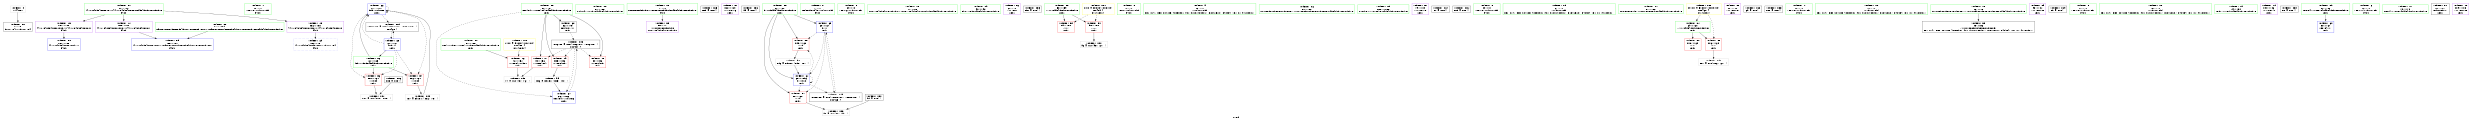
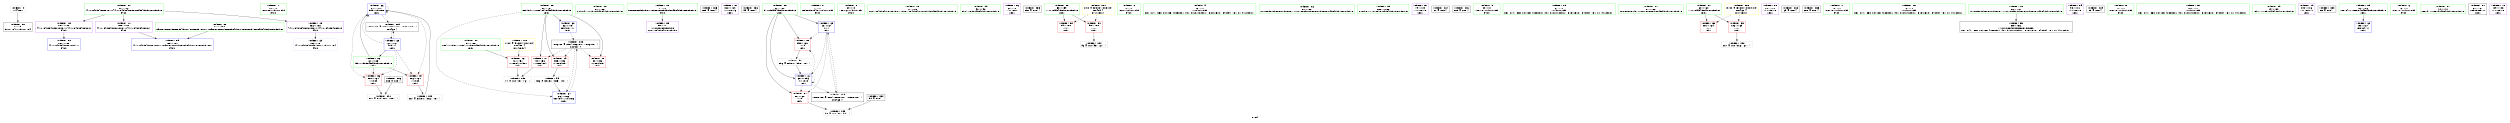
edge "NodeID: 115" -> "NodeID: 24": now "NodeID: 115" -> "NodeID: 52"
node "NodeID: 62": color black -> blue
